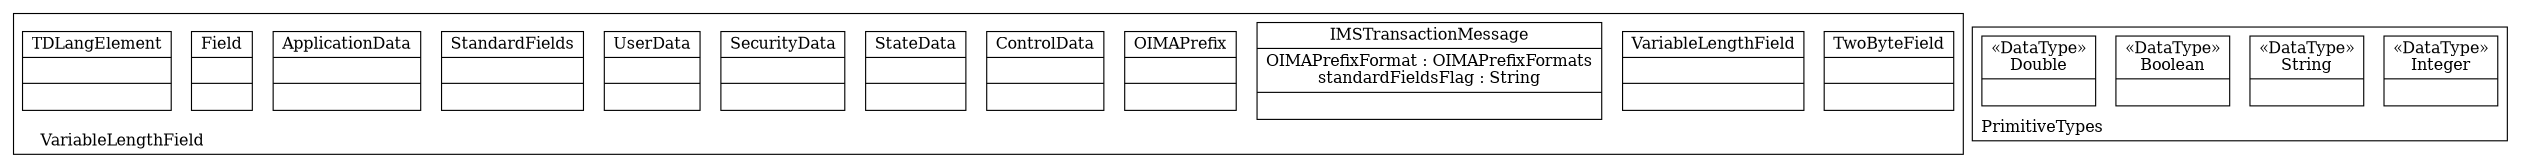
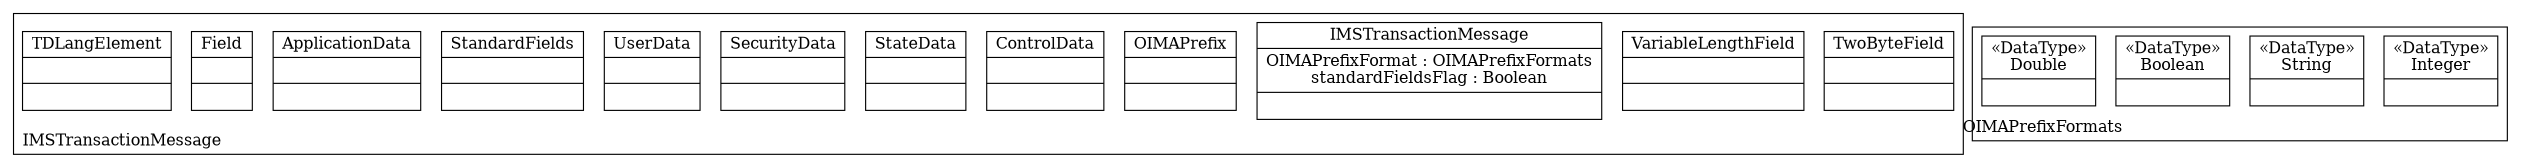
node "IMSTransactionMessage": text "standardFieldsFlag : String" -> "standardFieldsFlag : Boolean"
cluster "PrimitiveTypes": label "PrimitiveTypes" -> "OIMAPrefixFormats"
cluster "VariableLengthField": label "VariableLengthField" -> "IMSTransactionMessage"
